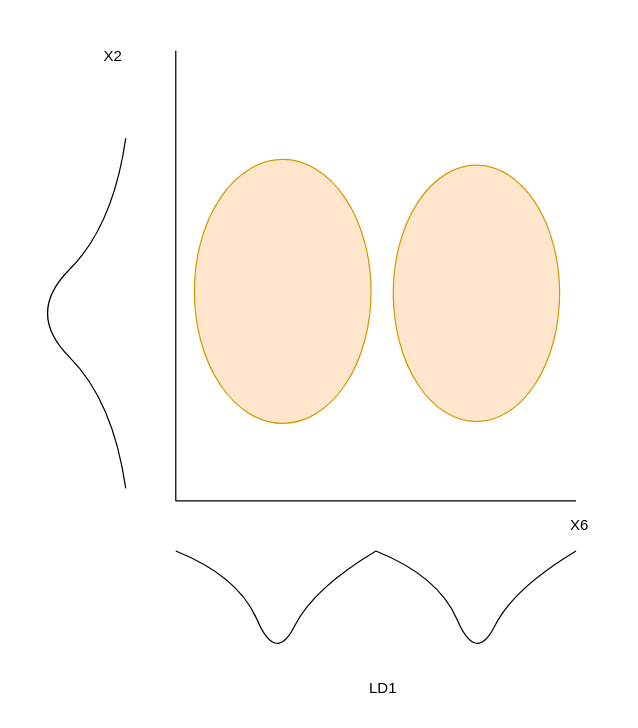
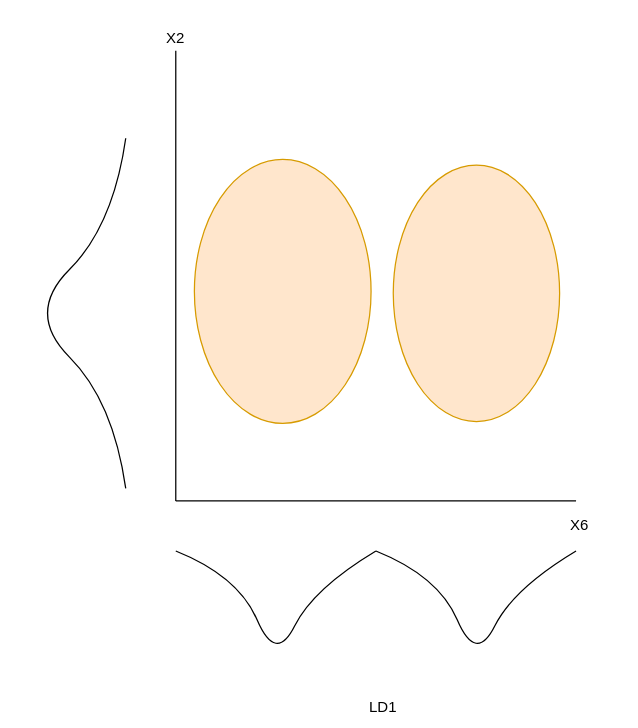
node "X2": moved (113, 57) -> (176, 38)
node "LD1": moved (383, 688) -> (383, 707)
